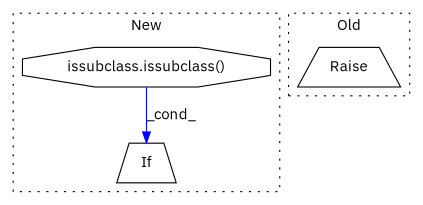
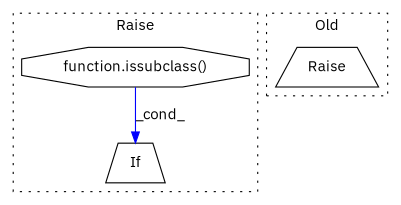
cluster "New": label "New" -> "Raise"
node "issubclass.issubclass()": label "issubclass.issubclass()" -> "function.issubclass()"
